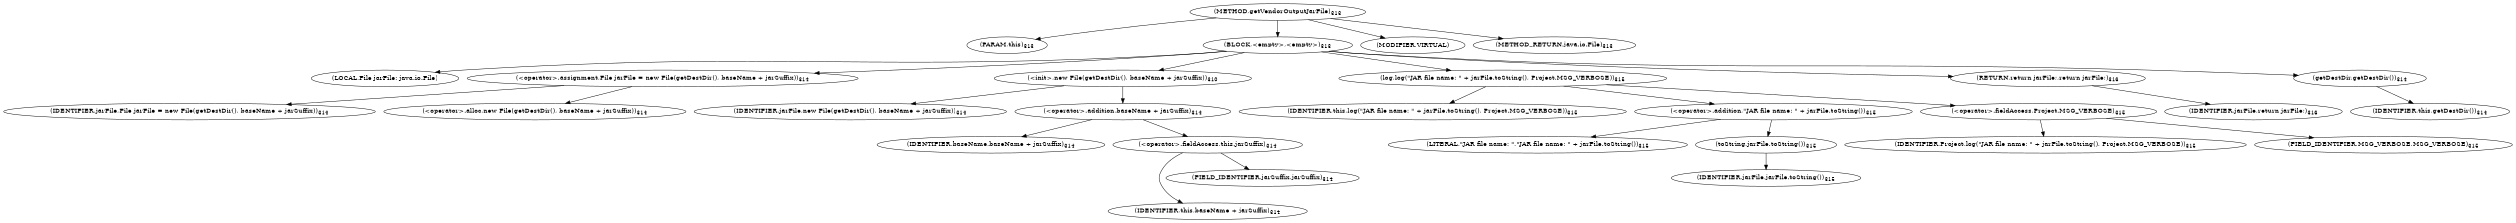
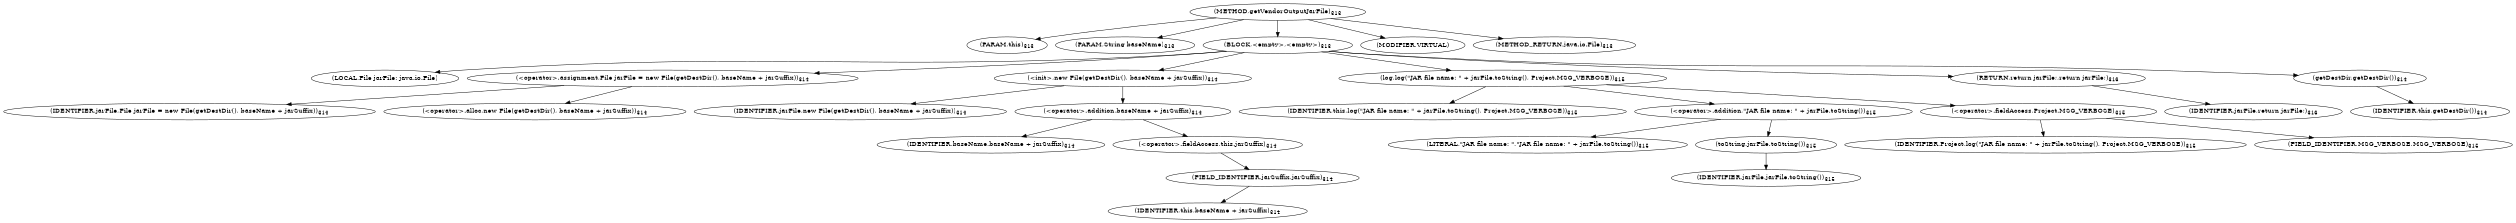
node "(PARAM,String baseName)": added
node "(<init>,new File(getDestDir(), baseName + jarSuffix))": text "310" -> "314"
edge "(<operator>.fieldAccess,this.jarSuffix)" -> "(IDENTIFIER,this,baseName + jarSuffix)": now "(FIELD_IDENTIFIER,jarSuffix,jarSuffix)" -> "(IDENTIFIER,this,baseName + jarSuffix)"
